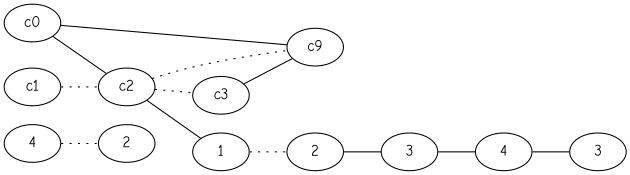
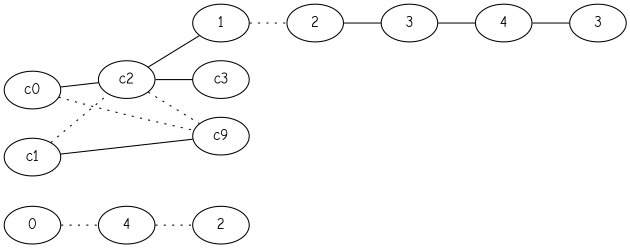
edge "c0" -- "c9": style solid -> dotted
edge "c9" -- "c3": now "c9" -- "c1"
edge "c2" -- "c3": style dotted -> solid
node "0": added
